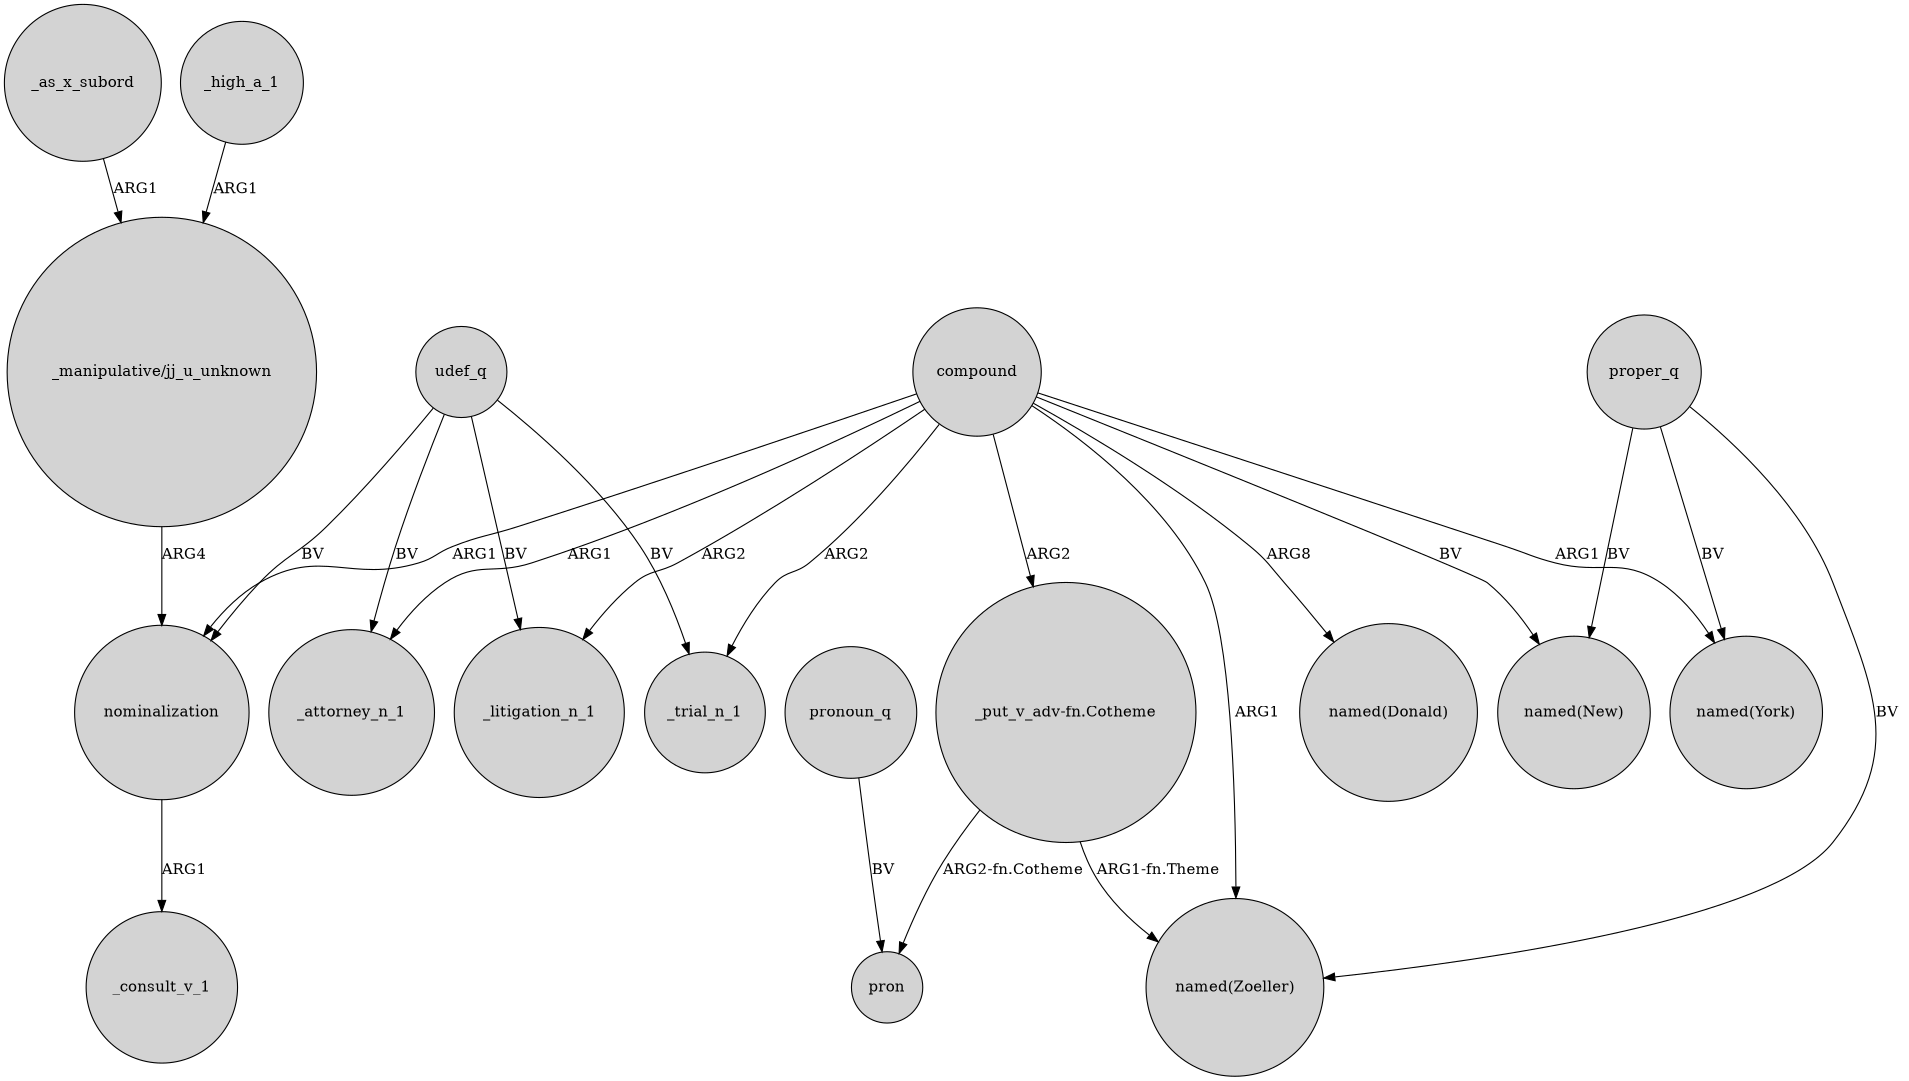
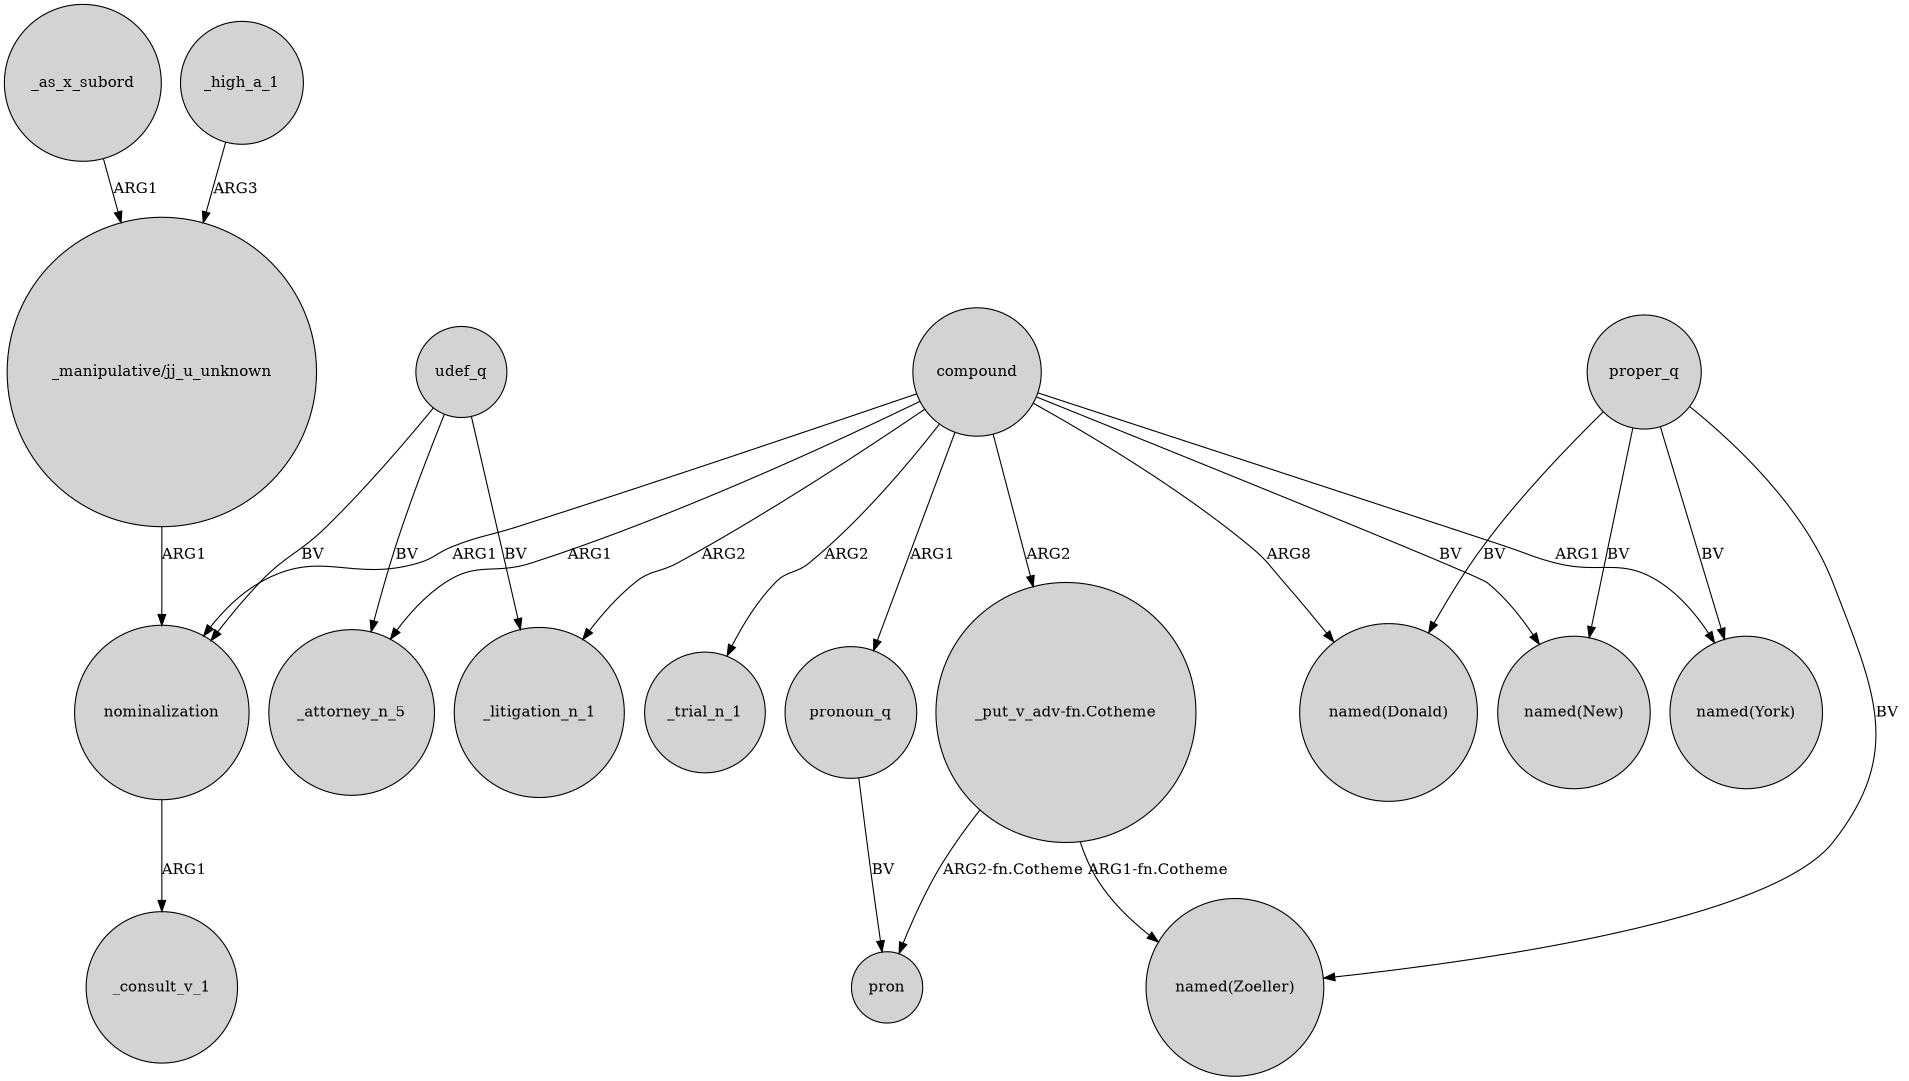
edge "_high_a_1" -> "_manipulative/jj_u_unknown": label "ARG1" -> "ARG3"
edge "udef_q" -> "_trial_n_1": removed, label "BV"
edge "proper_q" -> "named(Donald)": added, label "BV"
edge "_manipulative/jj_u_unknown" -> "nominalization": label "ARG4" -> "ARG1"
edge "compound" -> "named(Zoeller)": now "compound" -> "pronoun_q"
node "_attorney_n_1": label "_attorney_n_1" -> "_attorney_n_5"
edge "_put_v_adv-fn.Cotheme" -> "named(Zoeller)": label "ARG1-fn.Theme" -> "ARG1-fn.Cotheme"
